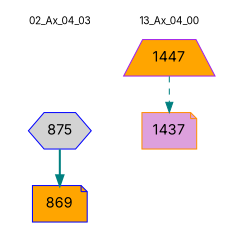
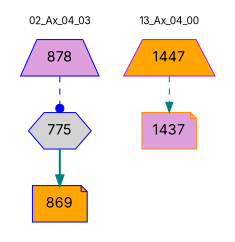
node "878": added
node "875": label "875" -> "775"
